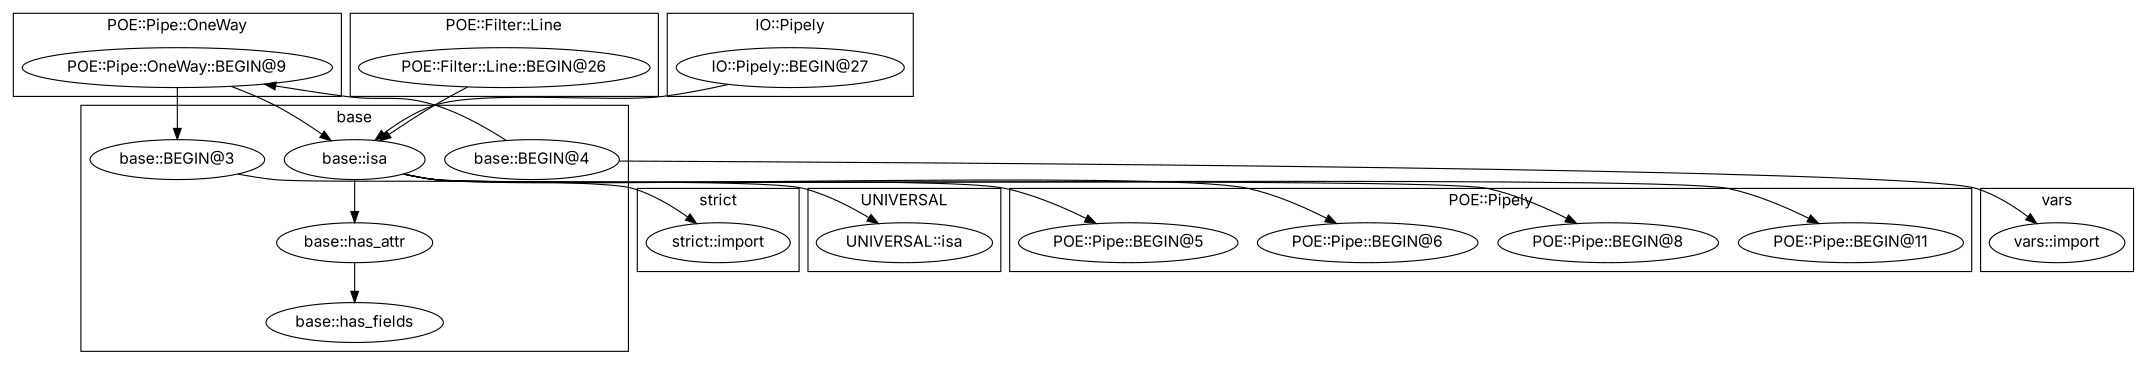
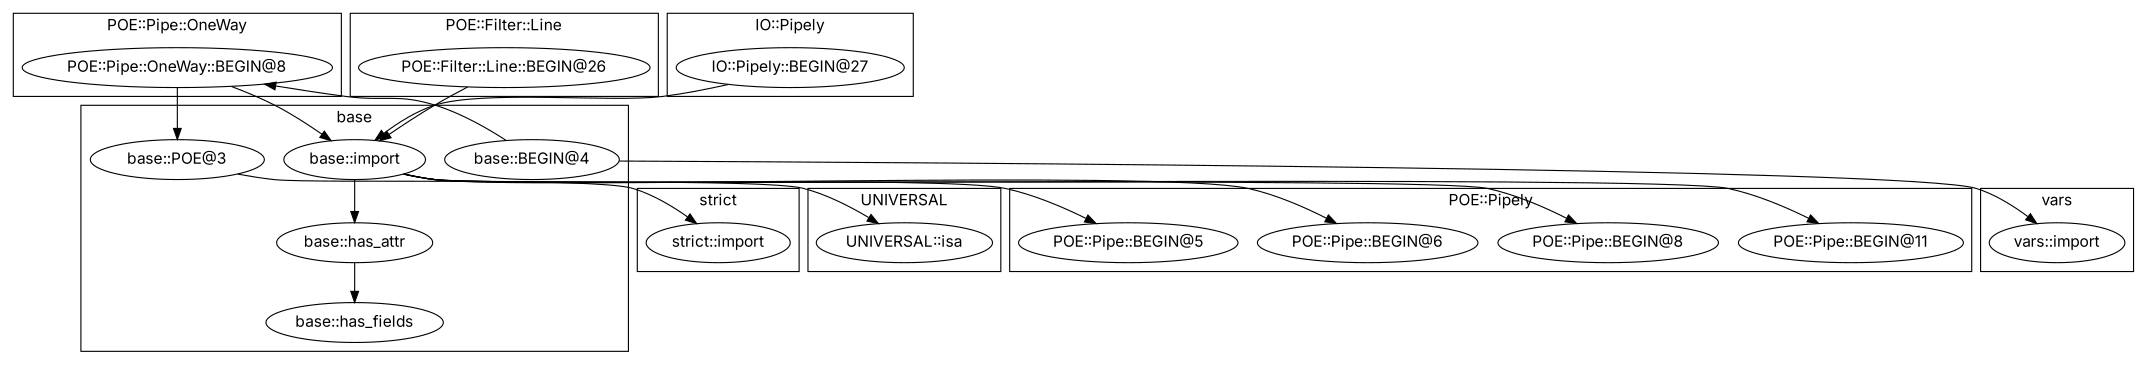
node "POE::Pipe::OneWay::BEGIN@9": label "POE::Pipe::OneWay::BEGIN@9" -> "POE::Pipe::OneWay::BEGIN@8"
node "base::BEGIN@3": label "base::BEGIN@3" -> "base::POE@3"
node "base::isa": label "base::isa" -> "base::import"
